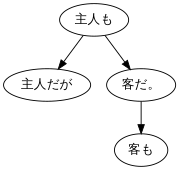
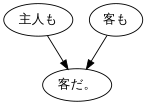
node "主人だが": removed
edge "客だ。" -> "客も": reversed
